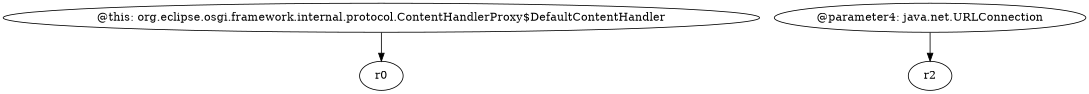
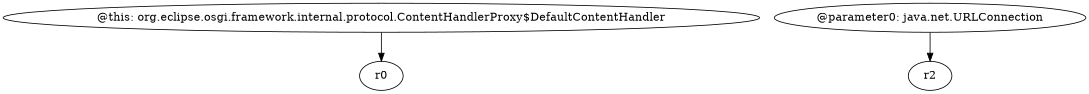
node "@parameter4: java.net.URLConnection": label "@parameter4: java.net.URLConnection" -> "@parameter0: java.net.URLConnection"
